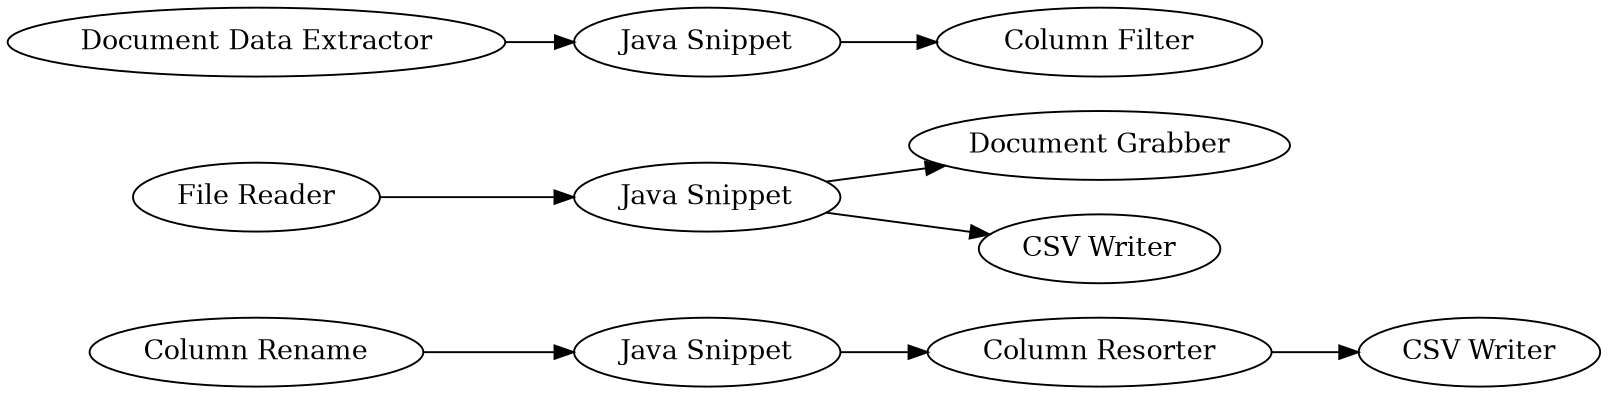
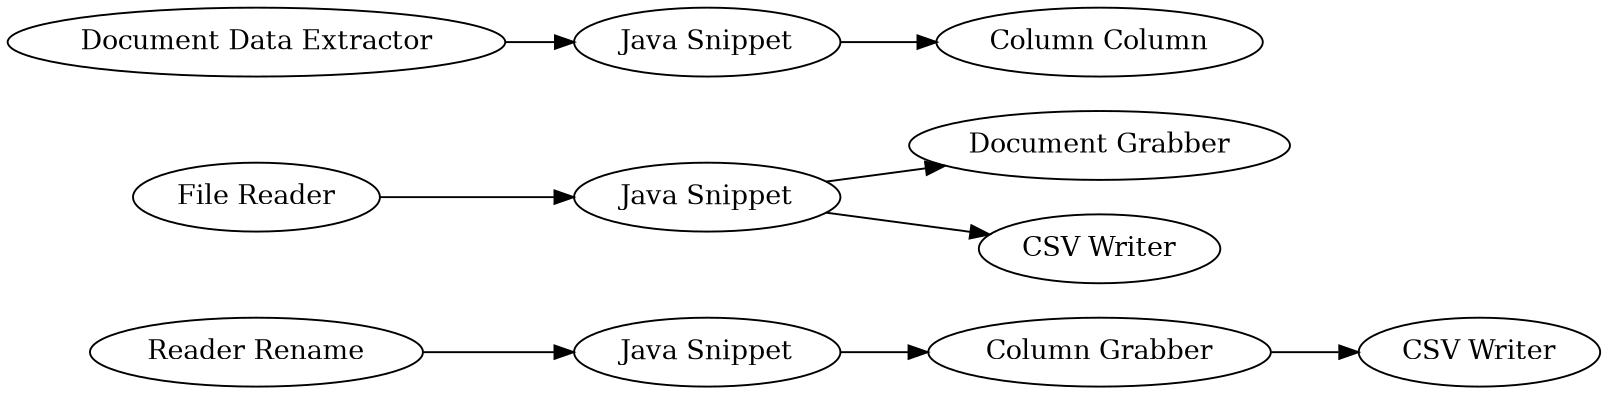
node "Column Filter": label "Column Filter" -> "Column Column"
node "Column Rename": label "Column Rename" -> "Reader Rename"
node "Column Resorter": label "Column Resorter" -> "Column Grabber"
